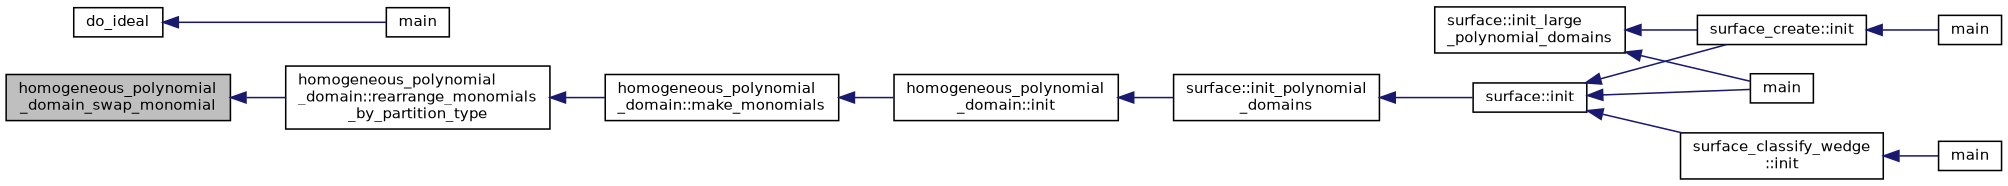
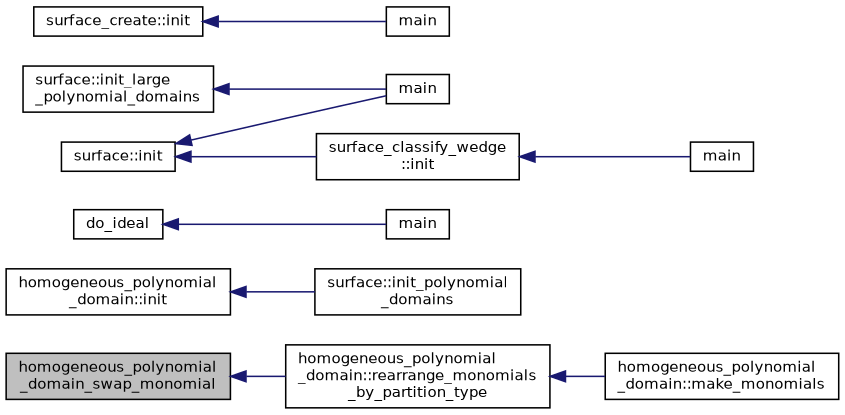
edge "surface_create::init" -> "surface::init_large _polynomial_domains": removed
edge "surface_create::init" -> "surface::init": removed
edge "homogeneous_polynomial _domain::init" -> "homogeneous_polynomial _domain::make_monomials": removed
edge "surface::init" -> "surface::init_polynomial _domains": removed
